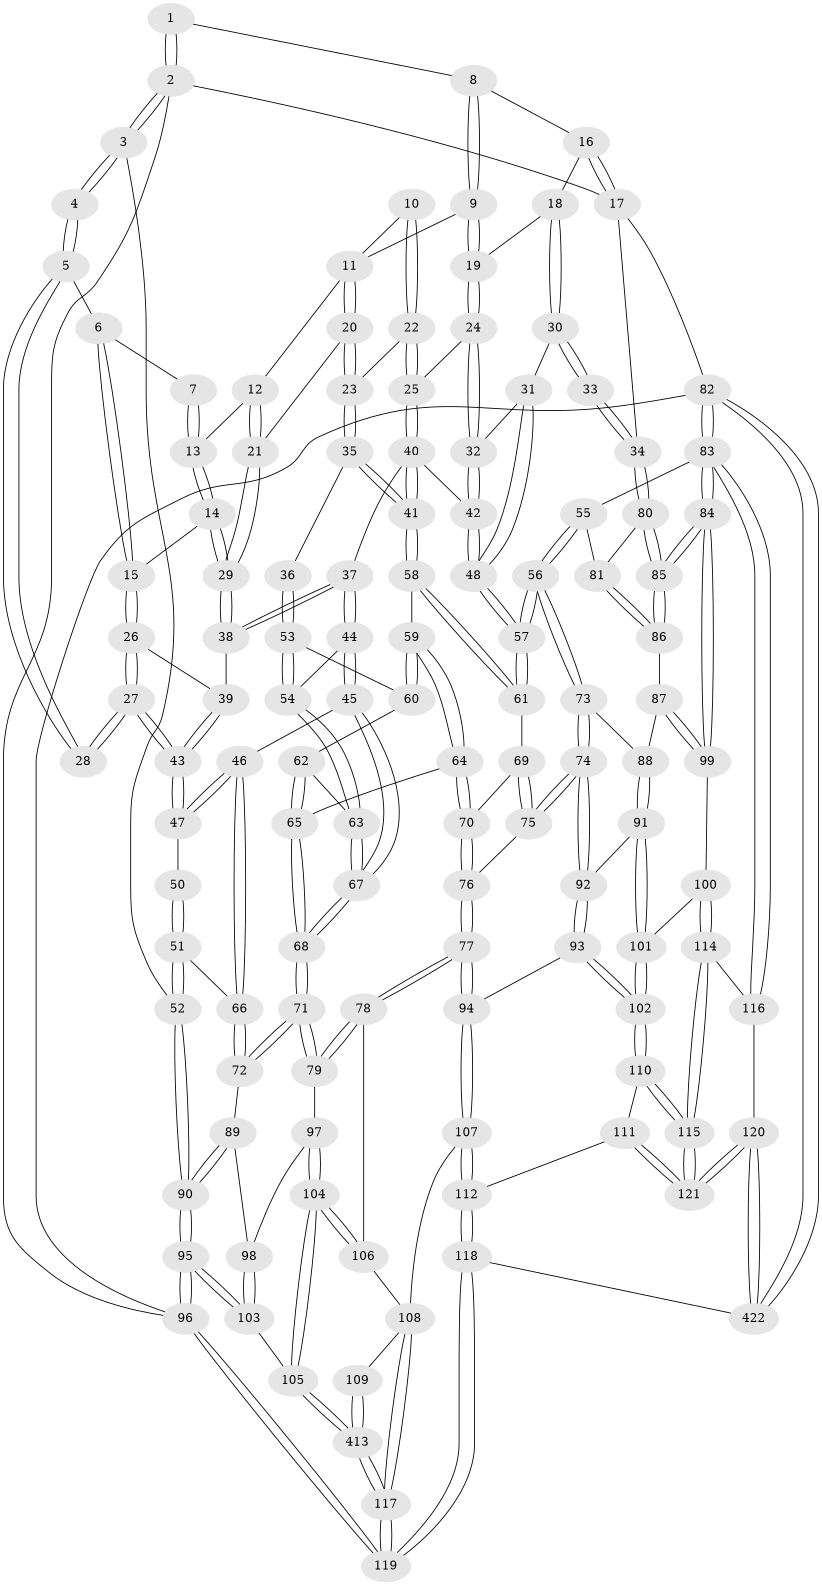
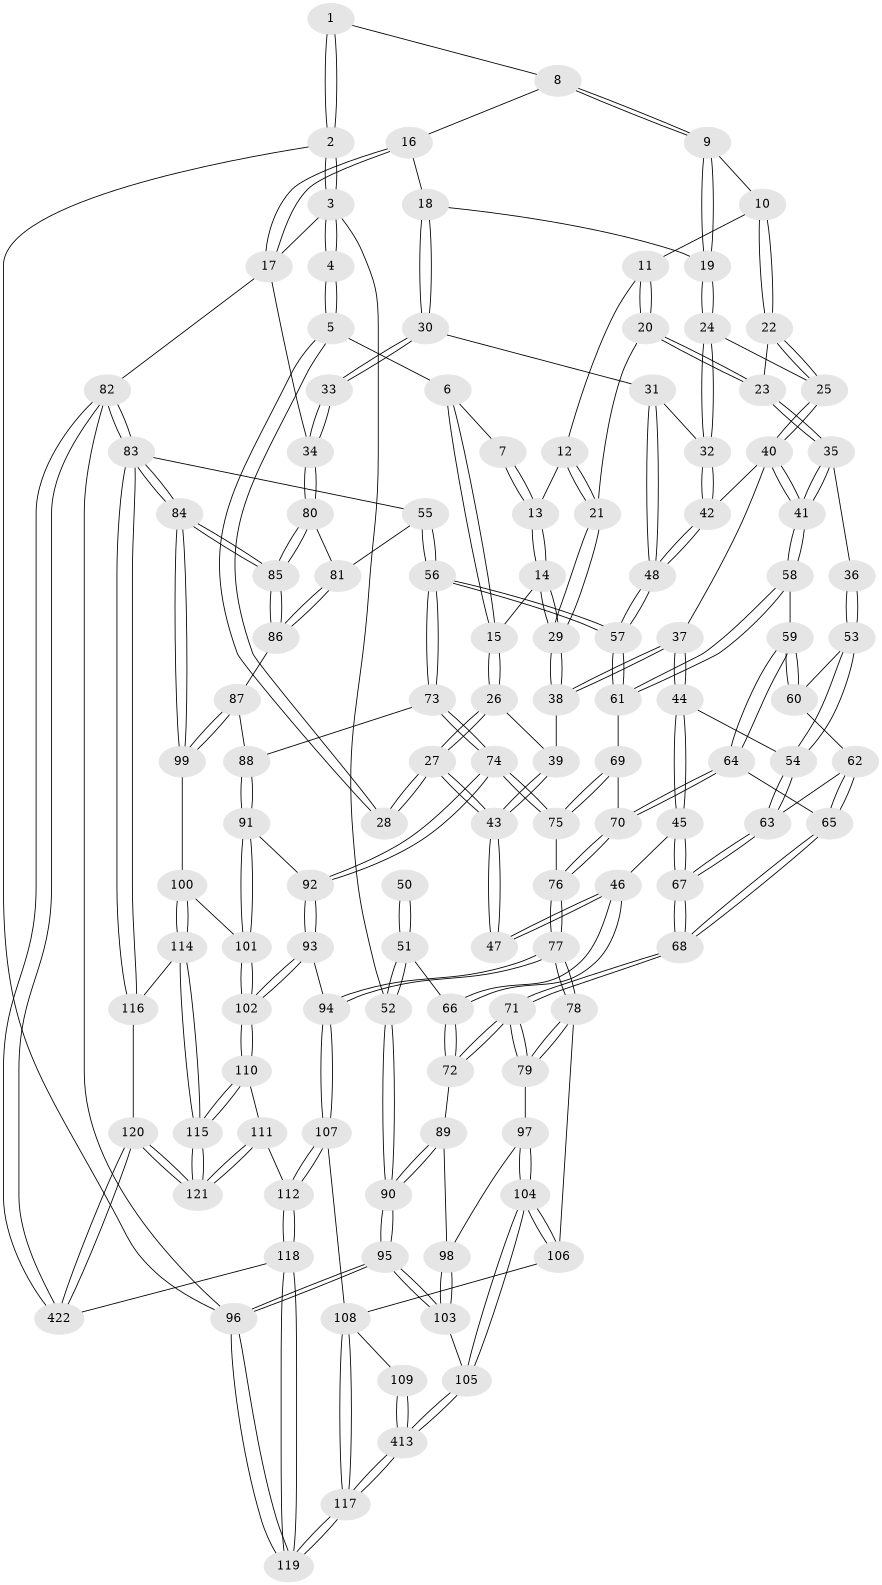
edge "2" -- "17": now "3" -- "17"
edge "9" -- "11": now "9" -- "10"
edge "47" -- "50": removed
